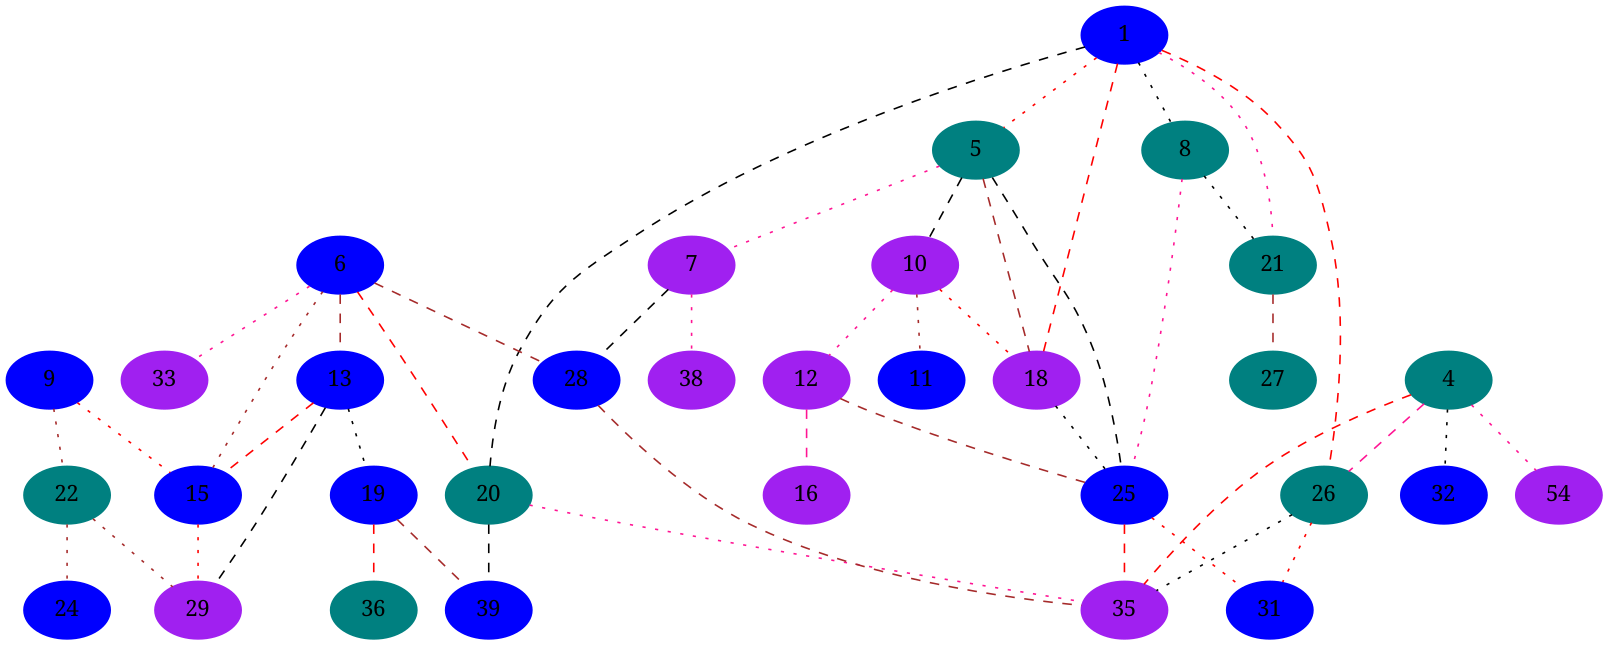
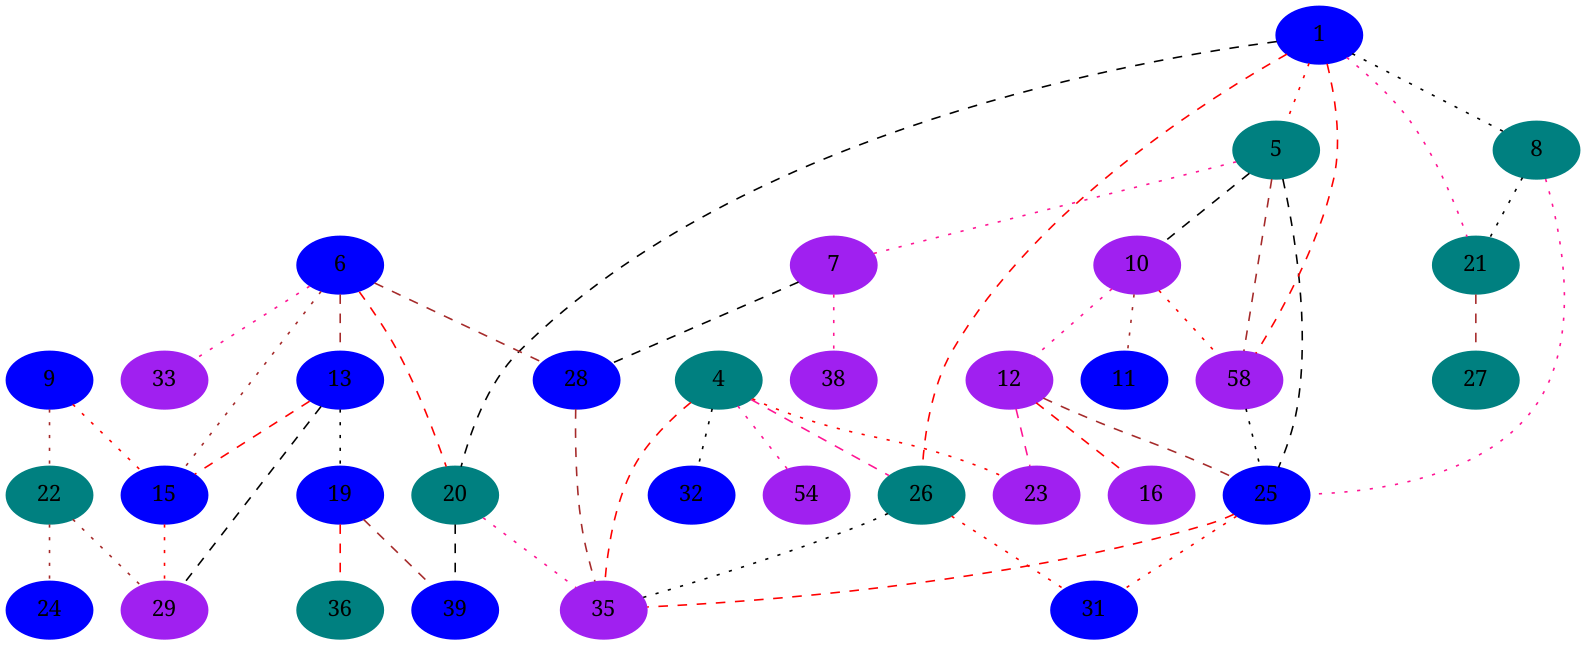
node "18": label "18" -> "58"
edge "12" -- "16": color deeppink -> red
node "23": added
